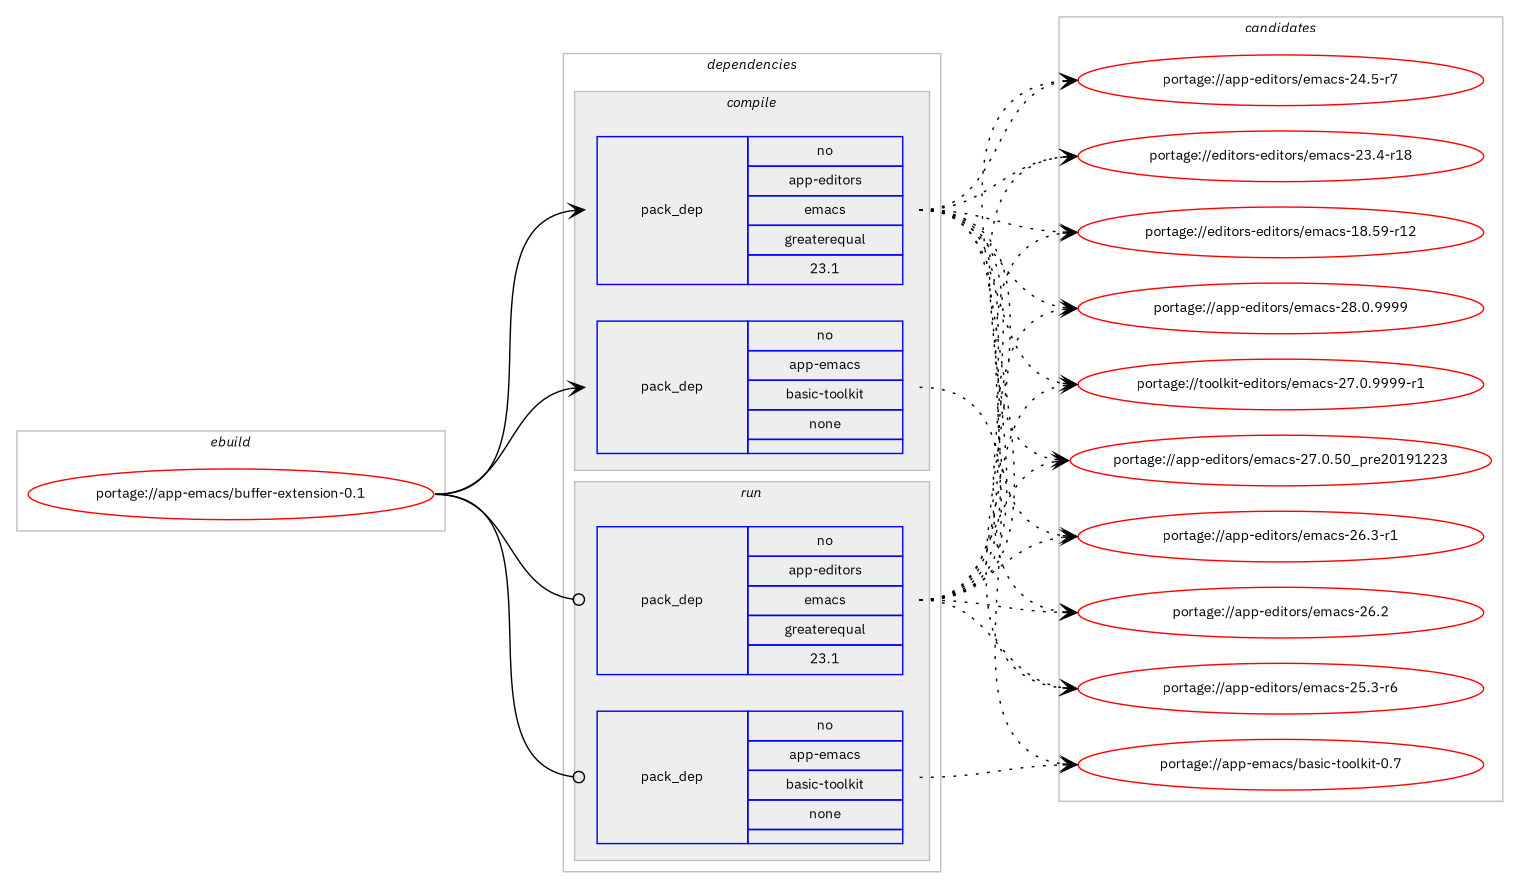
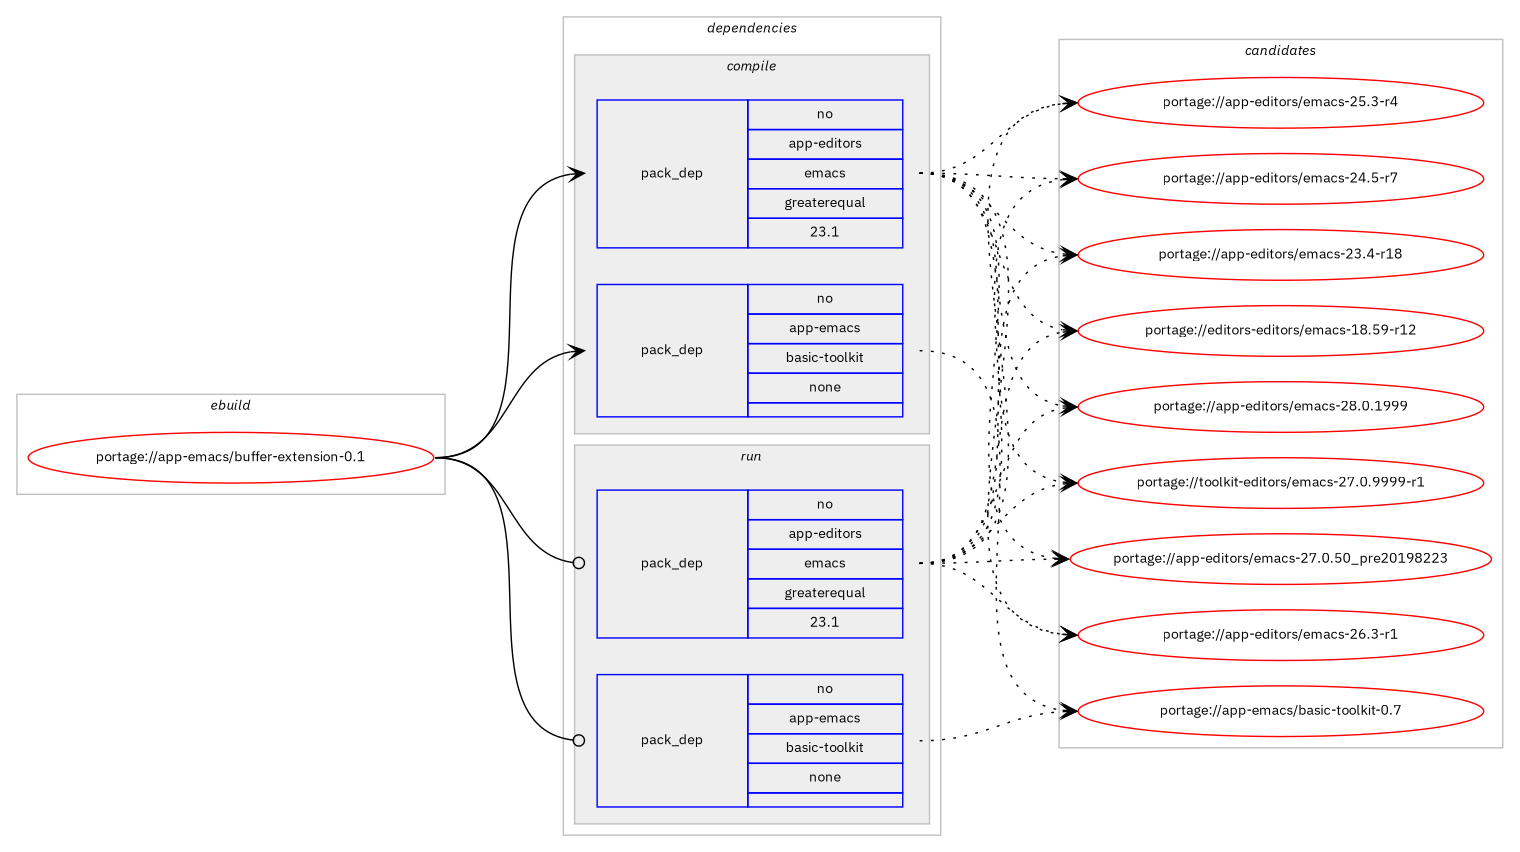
node "portage://editors-editors/emacs-23.4-r18": label "portage://editors-editors/emacs-23.4-r18" -> "portage://app-editors/emacs-23.4-r18"
node "portage://app-editors/emacs-28.0.9999": label "portage://app-editors/emacs-28.0.9999" -> "portage://app-editors/emacs-28.0.1999"
node "portage://app-editors/emacs-27.0.50_pre20191223": label "portage://app-editors/emacs-27.0.50_pre20191223" -> "portage://app-editors/emacs-27.0.50_pre20198223"
node "portage://app-editors/emacs-26.2": removed
node "portage://app-editors/emacs-25.3-r6": label "portage://app-editors/emacs-25.3-r6" -> "portage://app-editors/emacs-25.3-r4"
